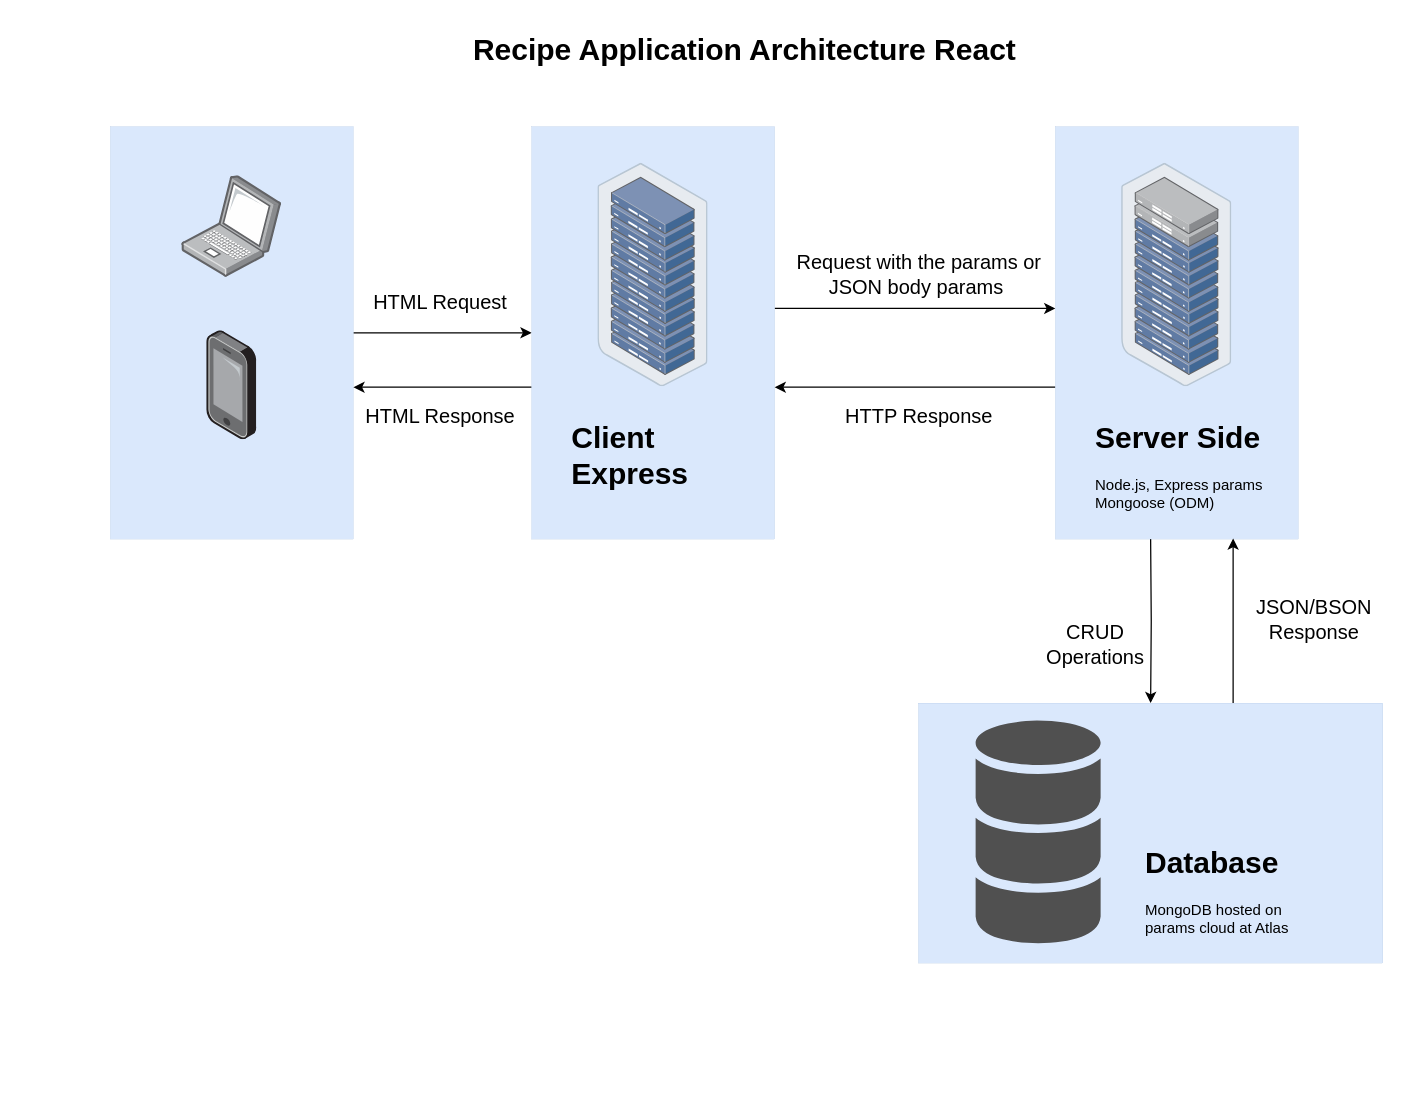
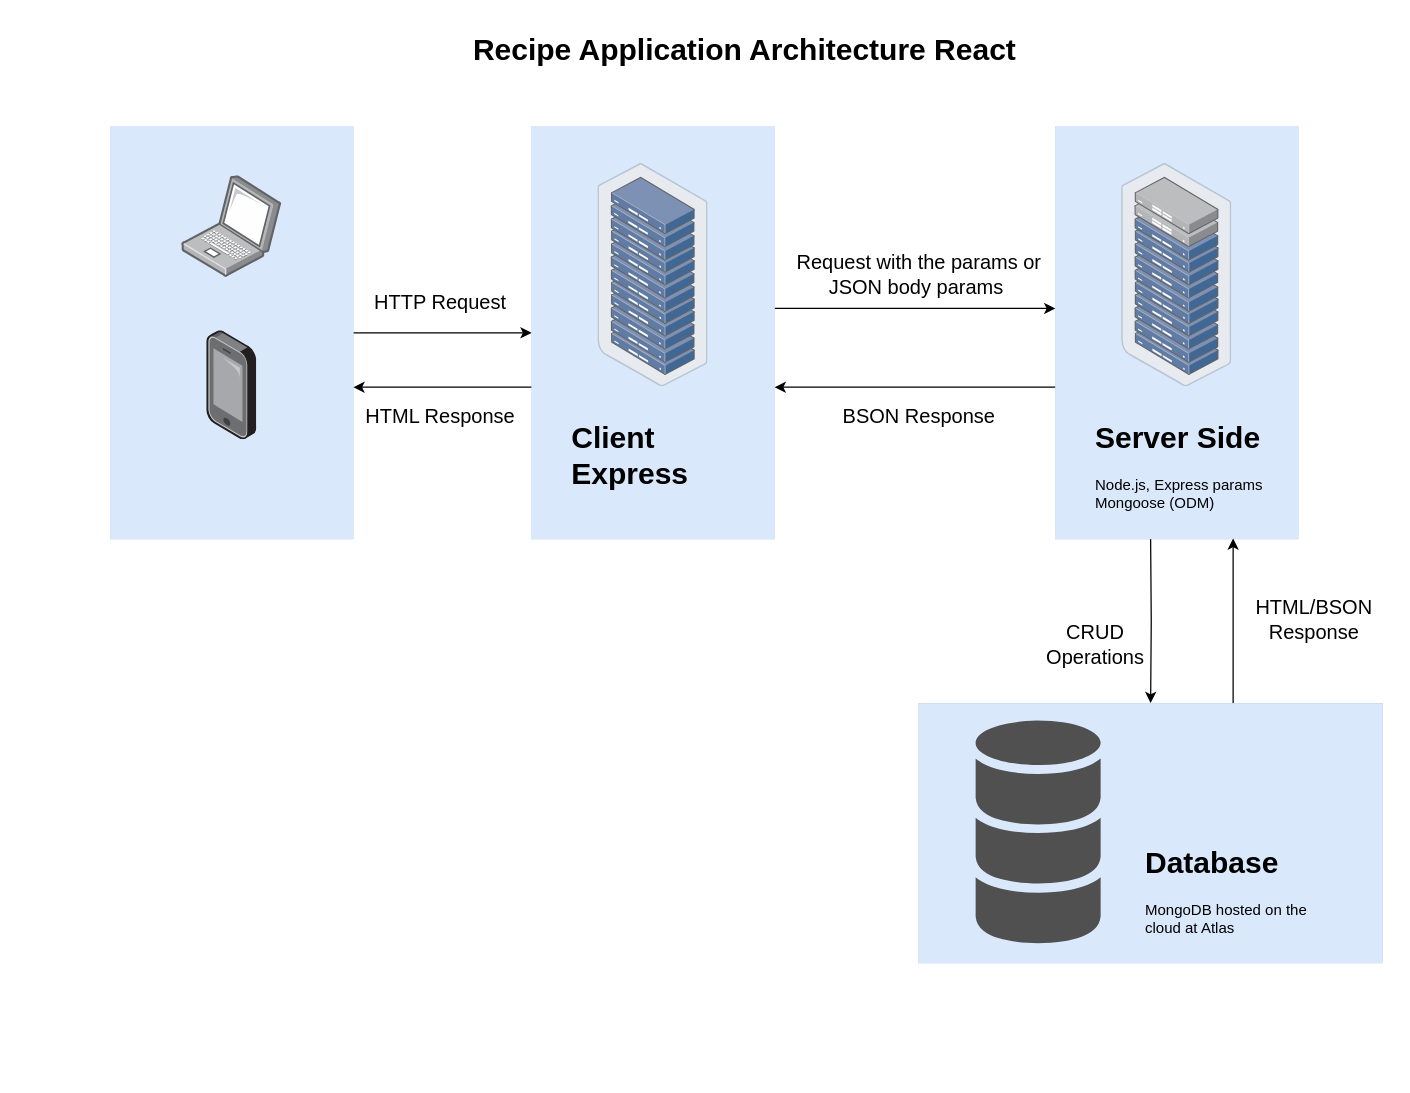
node "HTML Request": label "HTML Request" -> "HTTP Request"
node "HTTP Response": label "HTTP Response" -> "BSON Response"
node "JSON/BSON Response": label "JSON/BSON Response" -> "HTML/BSON Response"
node "DatabaseMongoDB hosted on params cloud at Atlas": label "DatabaseMongoDB hosted on params cloud at Atlas" -> "DatabaseMongoDB hosted on the cloud at Atlas"
